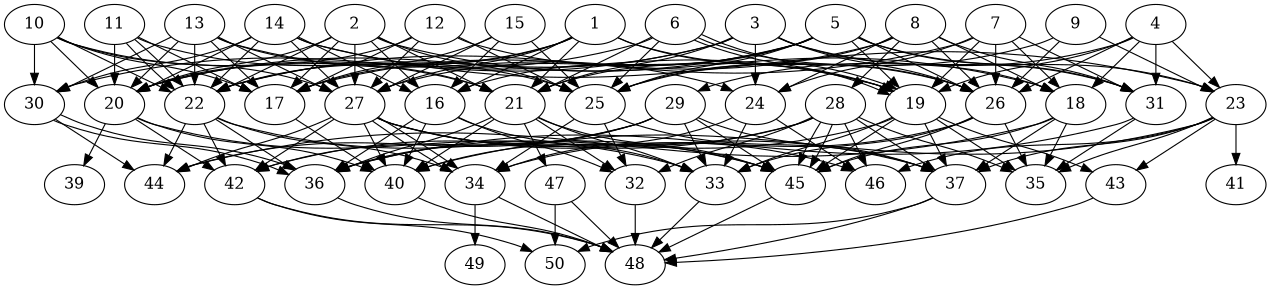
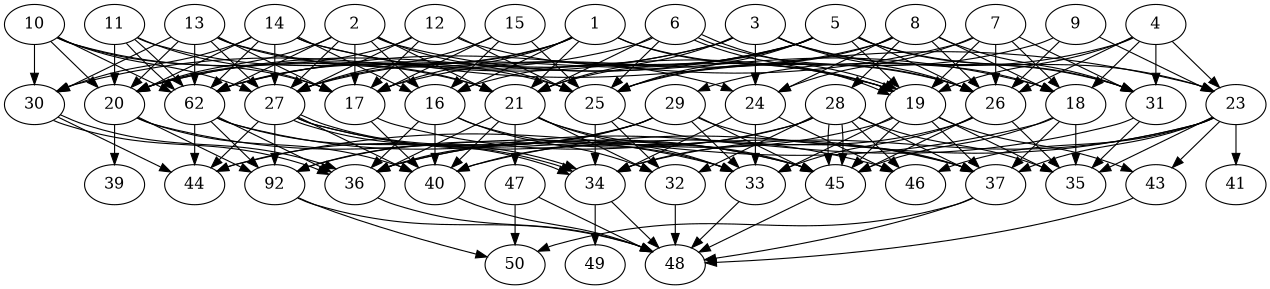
node "22": label "22" -> "62"
edge "27" -> "37": now "17" -> "37"
edge "23" -> "34": added
node "42": label "42" -> "92"
